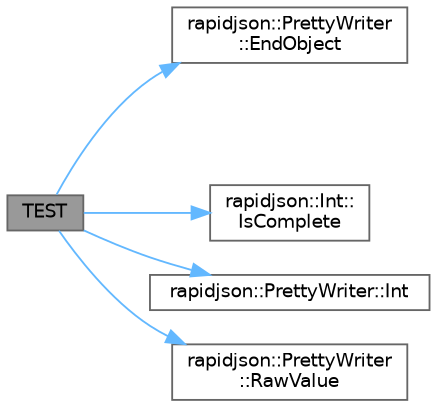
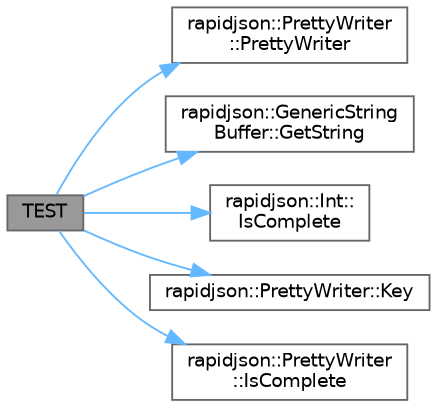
node "rapidjson::PrettyWriter ::EndObject": label "rapidjson::PrettyWriter ::EndObject" -> "rapidjson::PrettyWriter ::PrettyWriter"
node "rapidjson::GenericString Buffer::GetString": added
node "rapidjson::PrettyWriter::Int": label "rapidjson::PrettyWriter::Int" -> "rapidjson::PrettyWriter::Key"
node "rapidjson::PrettyWriter ::RawValue": label "rapidjson::PrettyWriter ::RawValue" -> "rapidjson::PrettyWriter ::IsComplete"
